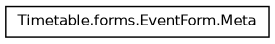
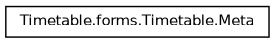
node "Timetable.forms.EventForm.Meta": label "Timetable.forms.EventForm.Meta" -> "Timetable.forms.Timetable.Meta"
